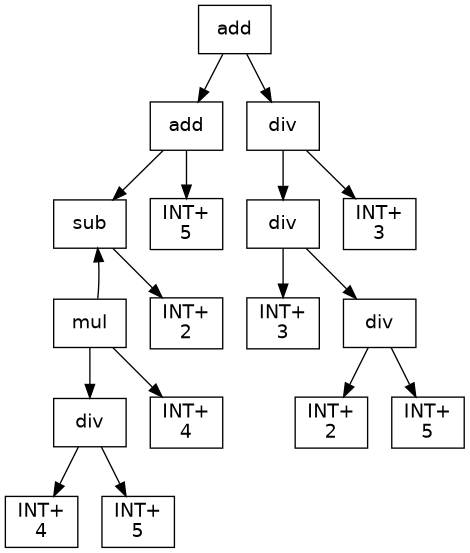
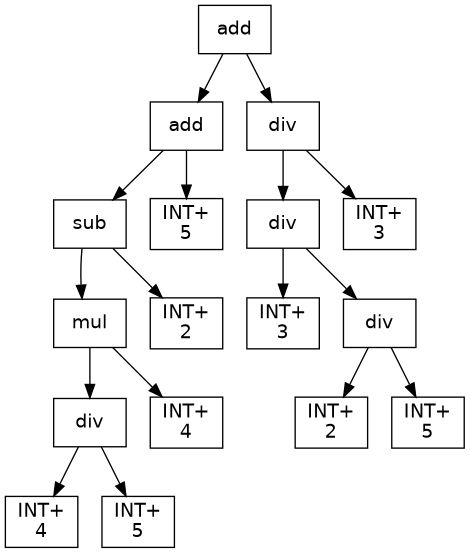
edge "mul" -> "sub": reversed
